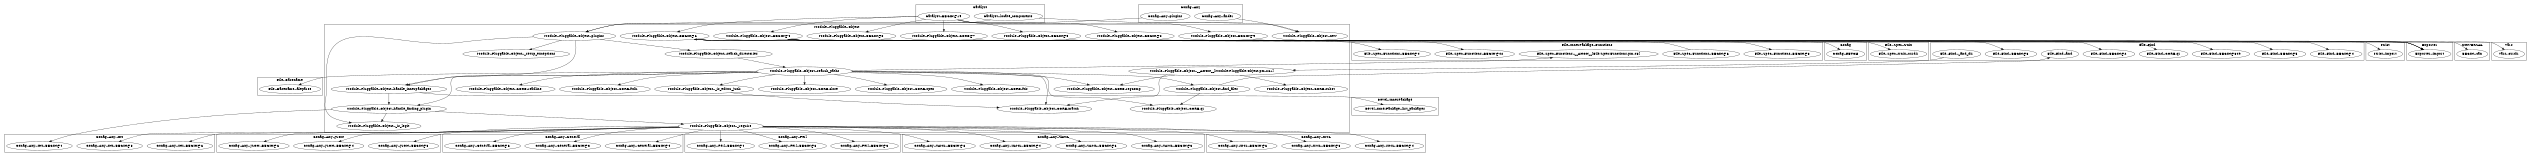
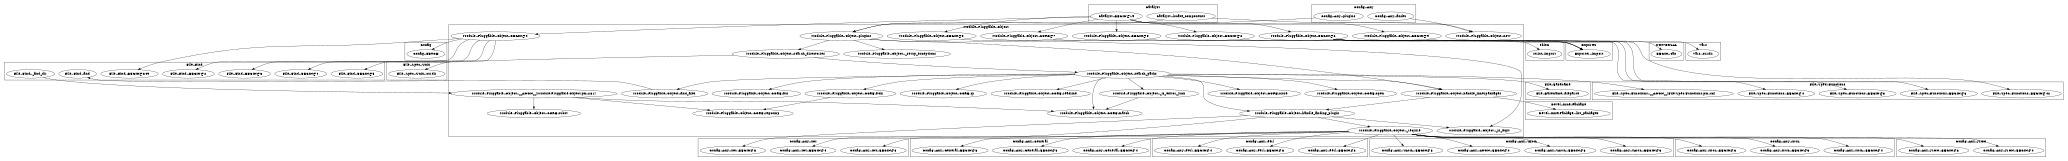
edge "File::Spec::Functions::BEGIN@6" -> "Module::Pluggable::Object::BEGIN@6": reversed
edge "Module::Pluggable::Object::BEGIN@4" -> "File::Spec::Unix::curdir": now "Module::Pluggable::Object::search_directories" -> "File::Spec::Unix::curdir"
cluster "File::InnerPackage::Functions": label "File::InnerPackage::Functions" -> "File::Spec::Functions"
cluster "strict": label "strict" -> "editor"
node "File::Find::CORE:qr": removed
edge "Module::Pluggable::Object::search_paths" -> "Module::Pluggable::Object::CORE:regcomp": now "Module::Pluggable::Object::CORE:ftdir" -> "Module::Pluggable::Object::CORE:regcomp"
edge "Module::Pluggable::Object::find_files" -> "Module::Pluggable::Object::CORE:qr": removed
edge "Module::Pluggable::Object::_require" -> "Config::Any::INI::BEGIN@6": now "Module::Pluggable::Object::handle_finding_plugin" -> "Config::Any::INI::BEGIN@6"
node "Config::Any::JSON::BEGIN@3": removed
node "Config::Any::YAML::BEGIN@4": label "Config::Any::YAML::BEGIN@4" -> "Config::Any::ANON::BEGIN@4"
